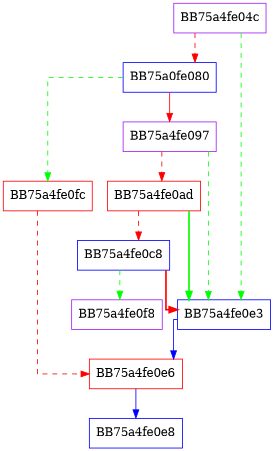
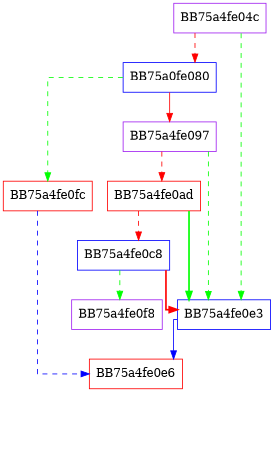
edge "BB75a4fe0fc" -> "BB75a4fe0e6": color red -> blue
node "BB75a4fe0e8": removed
